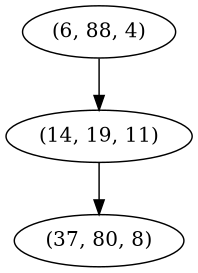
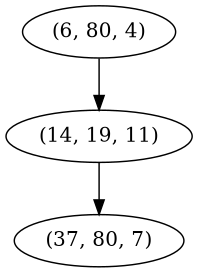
node "(6, 88, 4)": label "(6, 88, 4)" -> "(6, 80, 4)"
node "(37, 80, 8)": label "(37, 80, 8)" -> "(37, 80, 7)"
